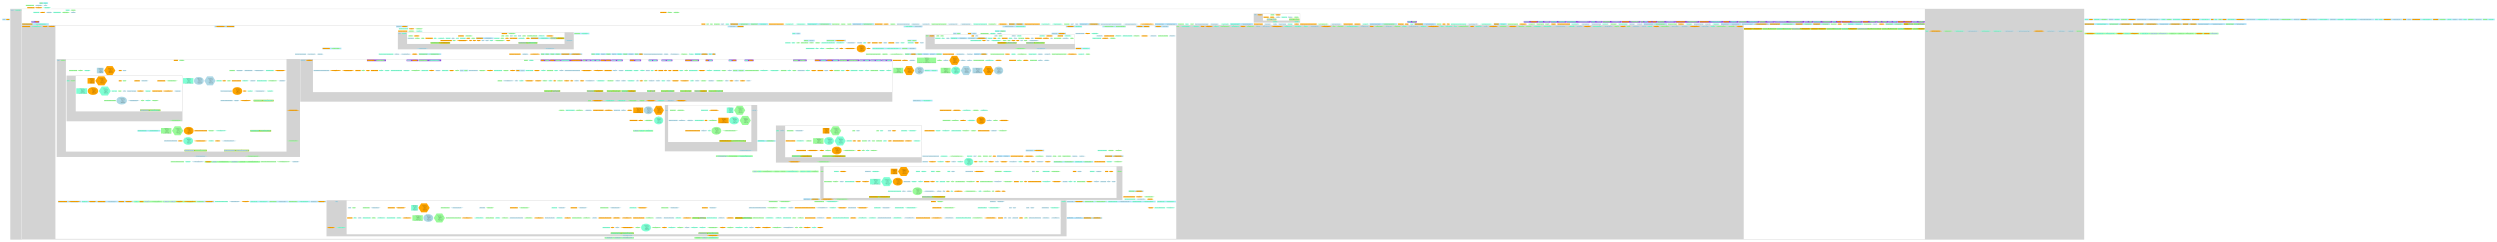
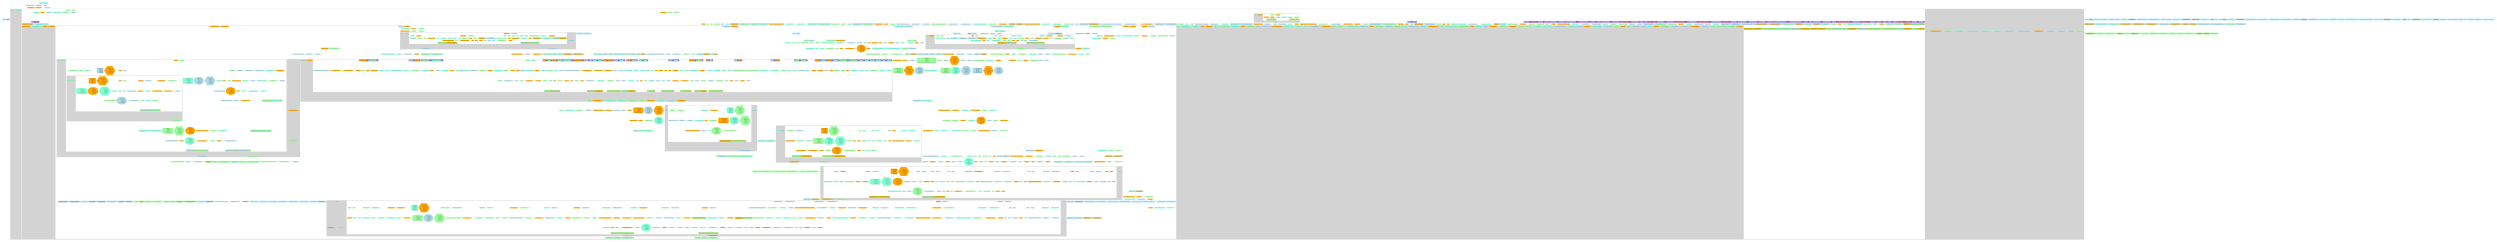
node "Array[File] input_vcfs = f(M2.unfiltered_vcf)": added
